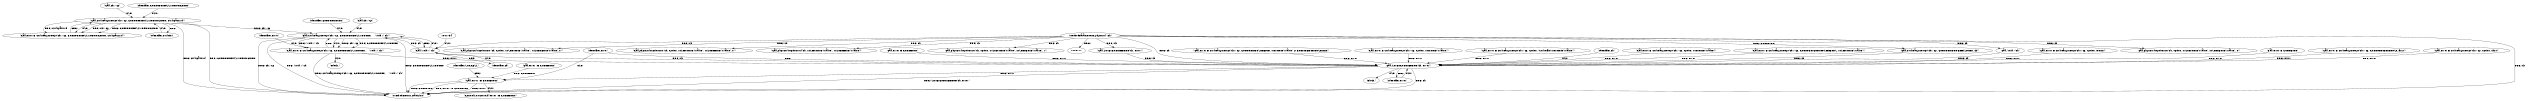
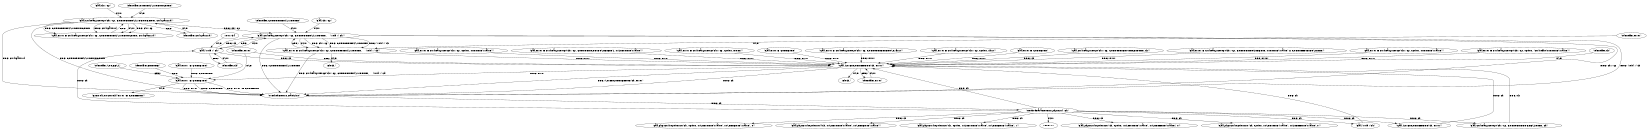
node "(Identifier,CURLOPT_PASSWDFUNCTION)": label "(Identifier,CURLOPT_PASSWDFUNCTION)" -> "(Identifier,LVAL_PASSWDFUNCTION)"
node "(Identifier,CURLOPT_LVAL)": label "(Identifier,CURLOPT_LVAL)" -> "(Identifier,CURLOPT_PASSWDDATA)"
node "(Identifier,curl_int)": label "(Identifier,curl_int)" -> "(Identifier,curl_passwd)"
edge "(MethodParameterIn,php_curl *ch)" -> "1000117": label "DDG: " -> "AST: "
edge "(MethodParameterIn,php_curl *ch)" -> "(Call,curl_easy_setopt(ch->cp, CURLOPT_PROGRESSDATA, ch))": label "DDG: CURLE_OK" -> "DDG: ch"
node "(Call,curl_easy_setopt(ch->cp, CURLOPT_FNMATCH_DATA, ch))": added
node "(Identifier,FAILURE)": added
edge "(MethodParameterIn,php_curl *ch)" -> "(MethodReturn,static int)": reversed
